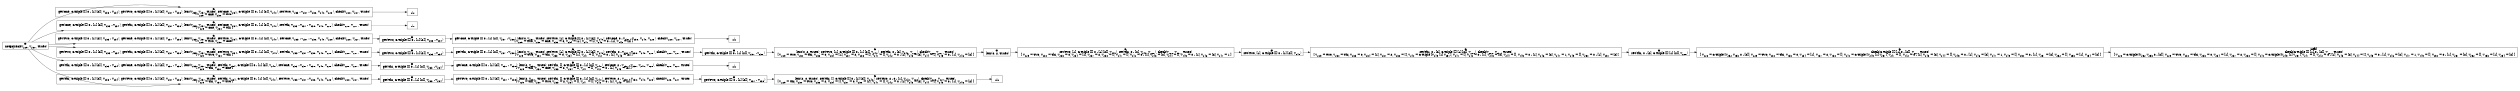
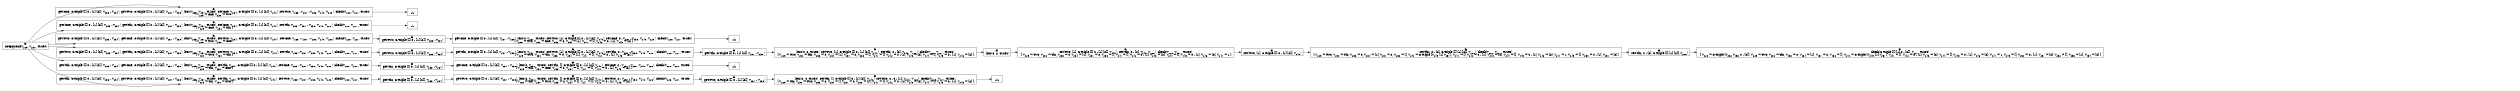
node "Leaf": removed
